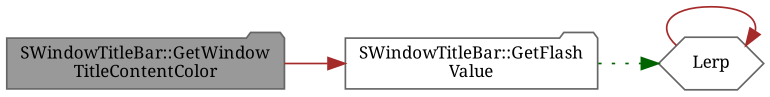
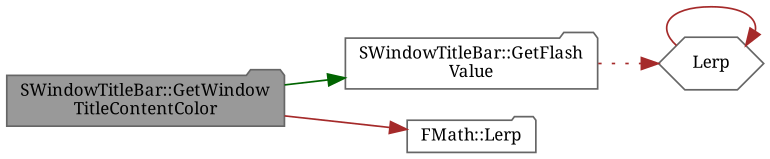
edge "SWindowTitleBar::GetWindow TitleContentColor" -> "SWindowTitleBar::GetFlash Value": color brown -> darkgreen
edge "SWindowTitleBar::GetFlash Value" -> "Lerp": color darkgreen -> brown
node "FMath::Lerp": added
